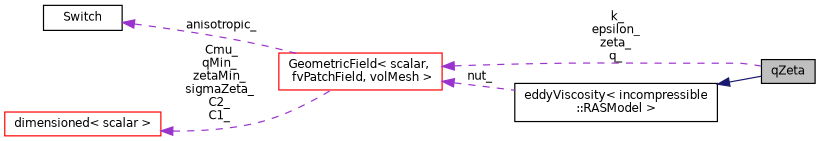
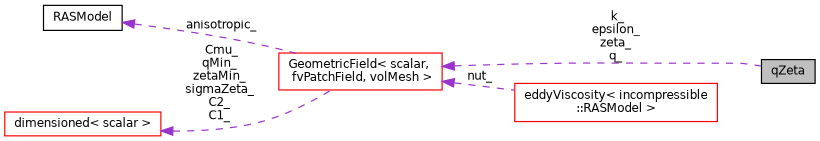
node "Switch": label "Switch" -> "RASModel"
edge "qZeta" -> "eddyViscosity< incompressible ::RASModel >": removed
node "eddyViscosity< incompressible ::RASModel >": color black -> red
